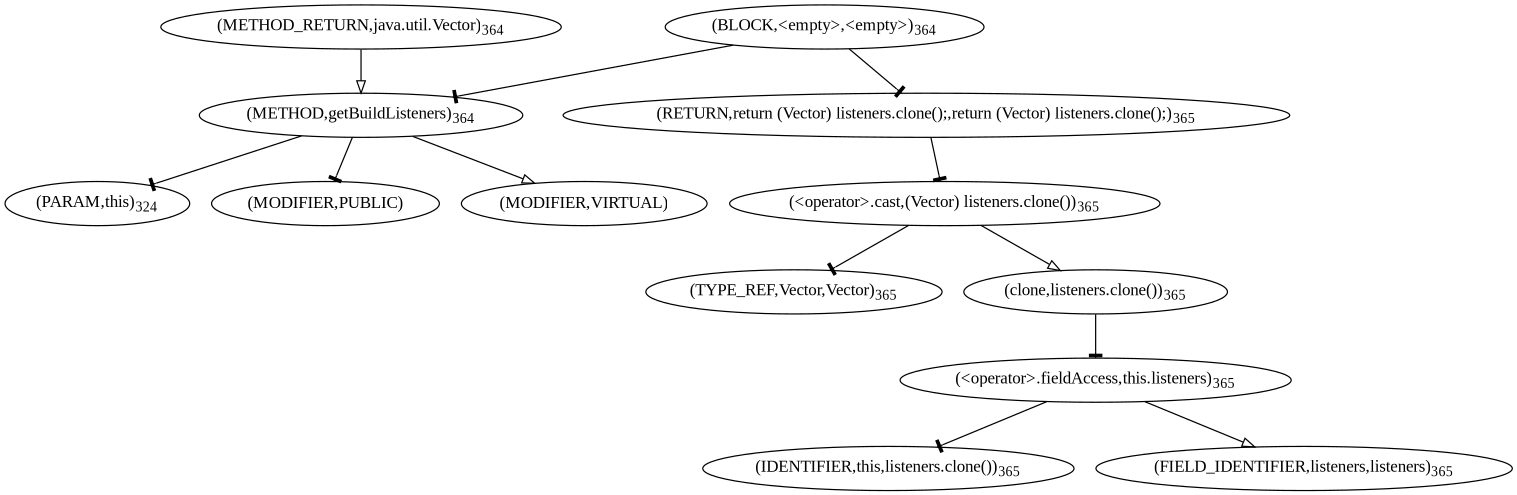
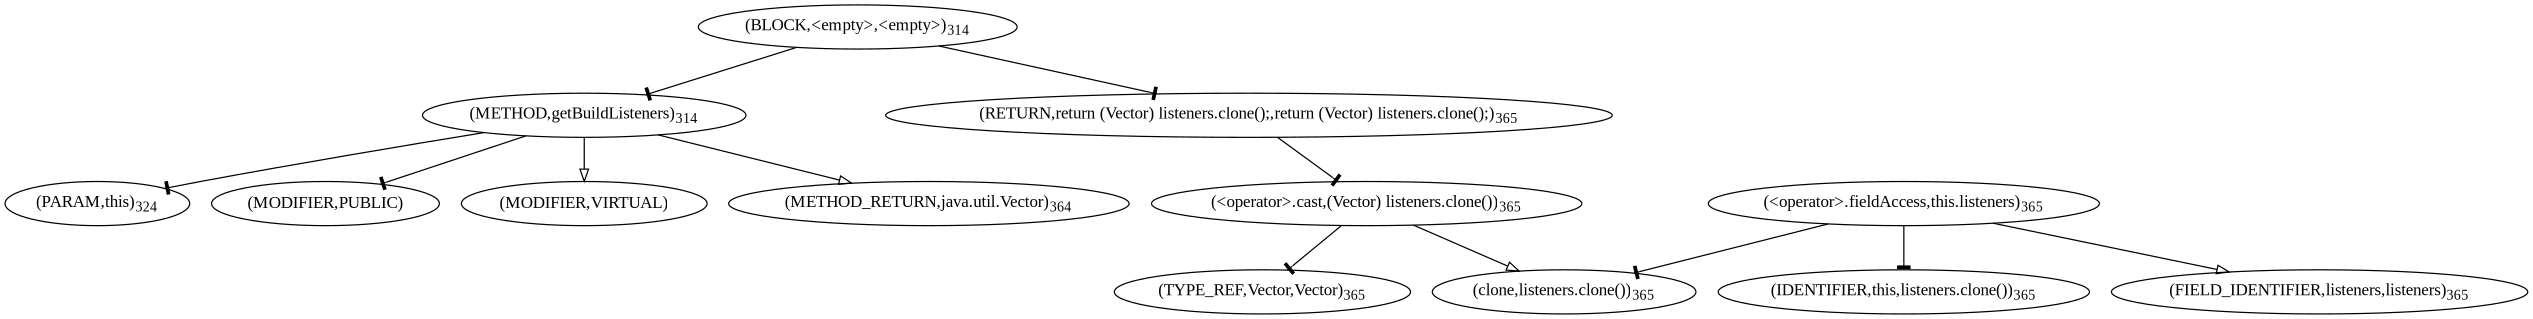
node "(BLOCK,<empty>,<empty>)": text "364" -> "314"
edge "(METHOD_RETURN,java.util.Vector)" -> "(METHOD,getBuildListeners)": reversed
node "(METHOD,getBuildListeners)": text "364" -> "314"
edge "(clone,listeners.clone())" -> "(<operator>.fieldAccess,this.listeners)": reversed
